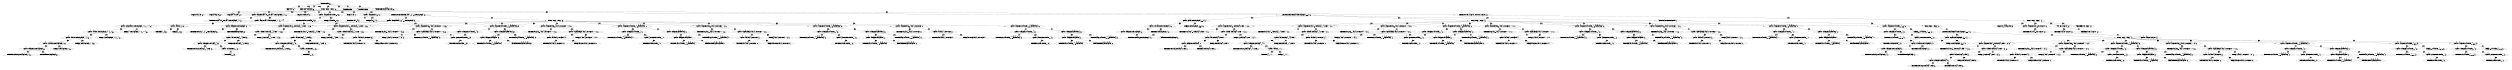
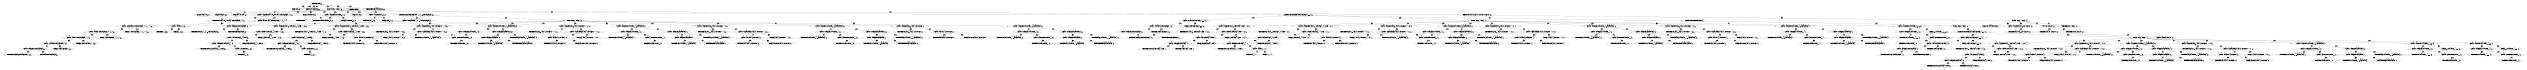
edge "(METHOD,encode)" -> "(MODIFIER,PUBLIC)": now "(<operator>.assignment,int outIndex = 0)" -> "(MODIFIER,PUBLIC)"
node "(LITERAL,8,(octetString[i + 1] & 0xFF) << 8)": added
